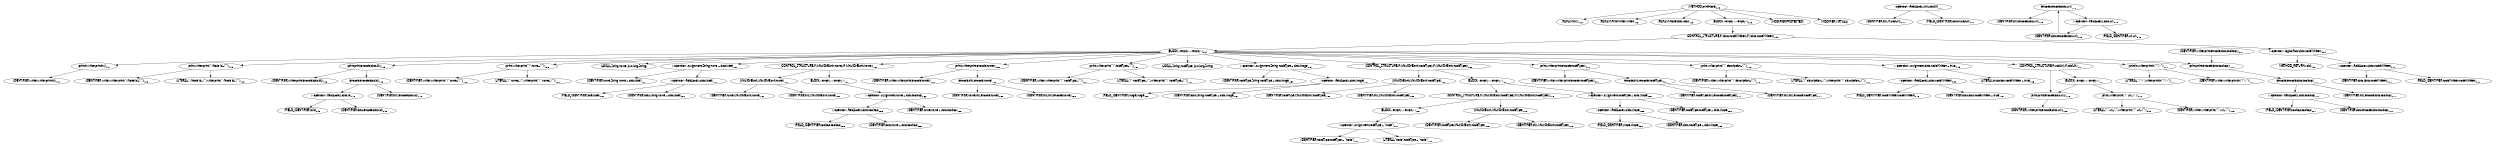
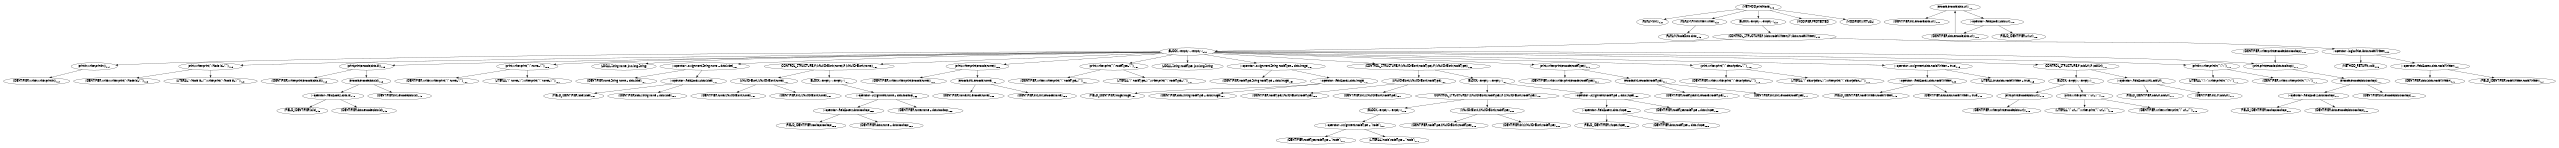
edge "(METHOD,printNode)" -> "(PARAM,NodeData data)": now "(PARAM,PrintWriter writer)" -> "(PARAM,NodeData data)"
edge "(CONTROL_STRUCTURE,if (addUrl),if (addUrl))" -> "(print,print(encode(data.url)))": now "(CONTROL_STRUCTURE,if (addUrl),if (addUrl))" -> "(<operator>.fieldAccess,this.addUrl)"
